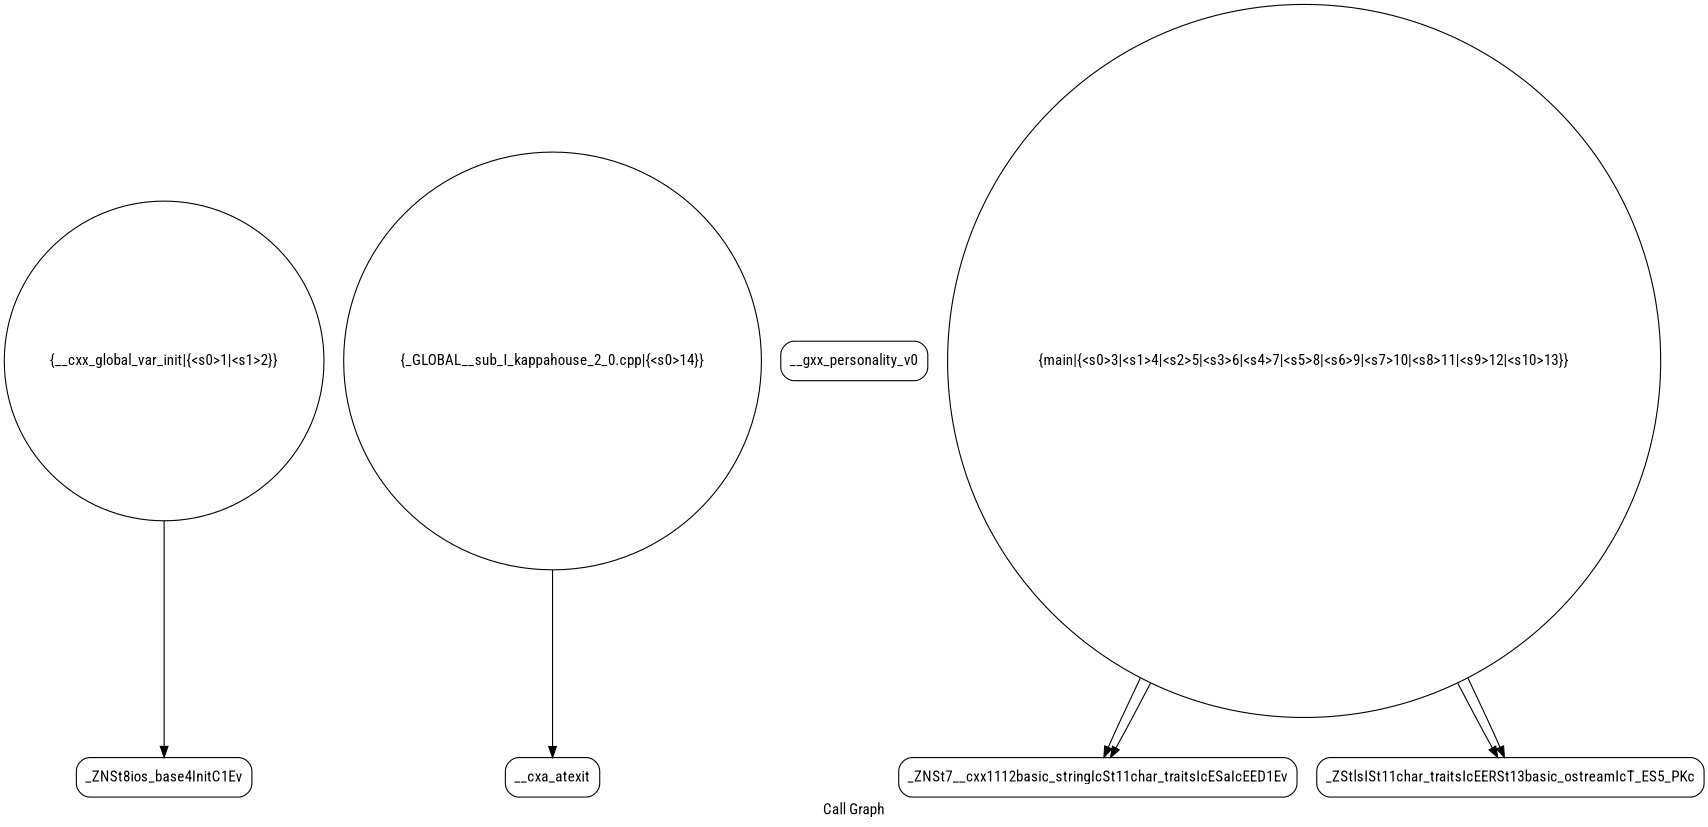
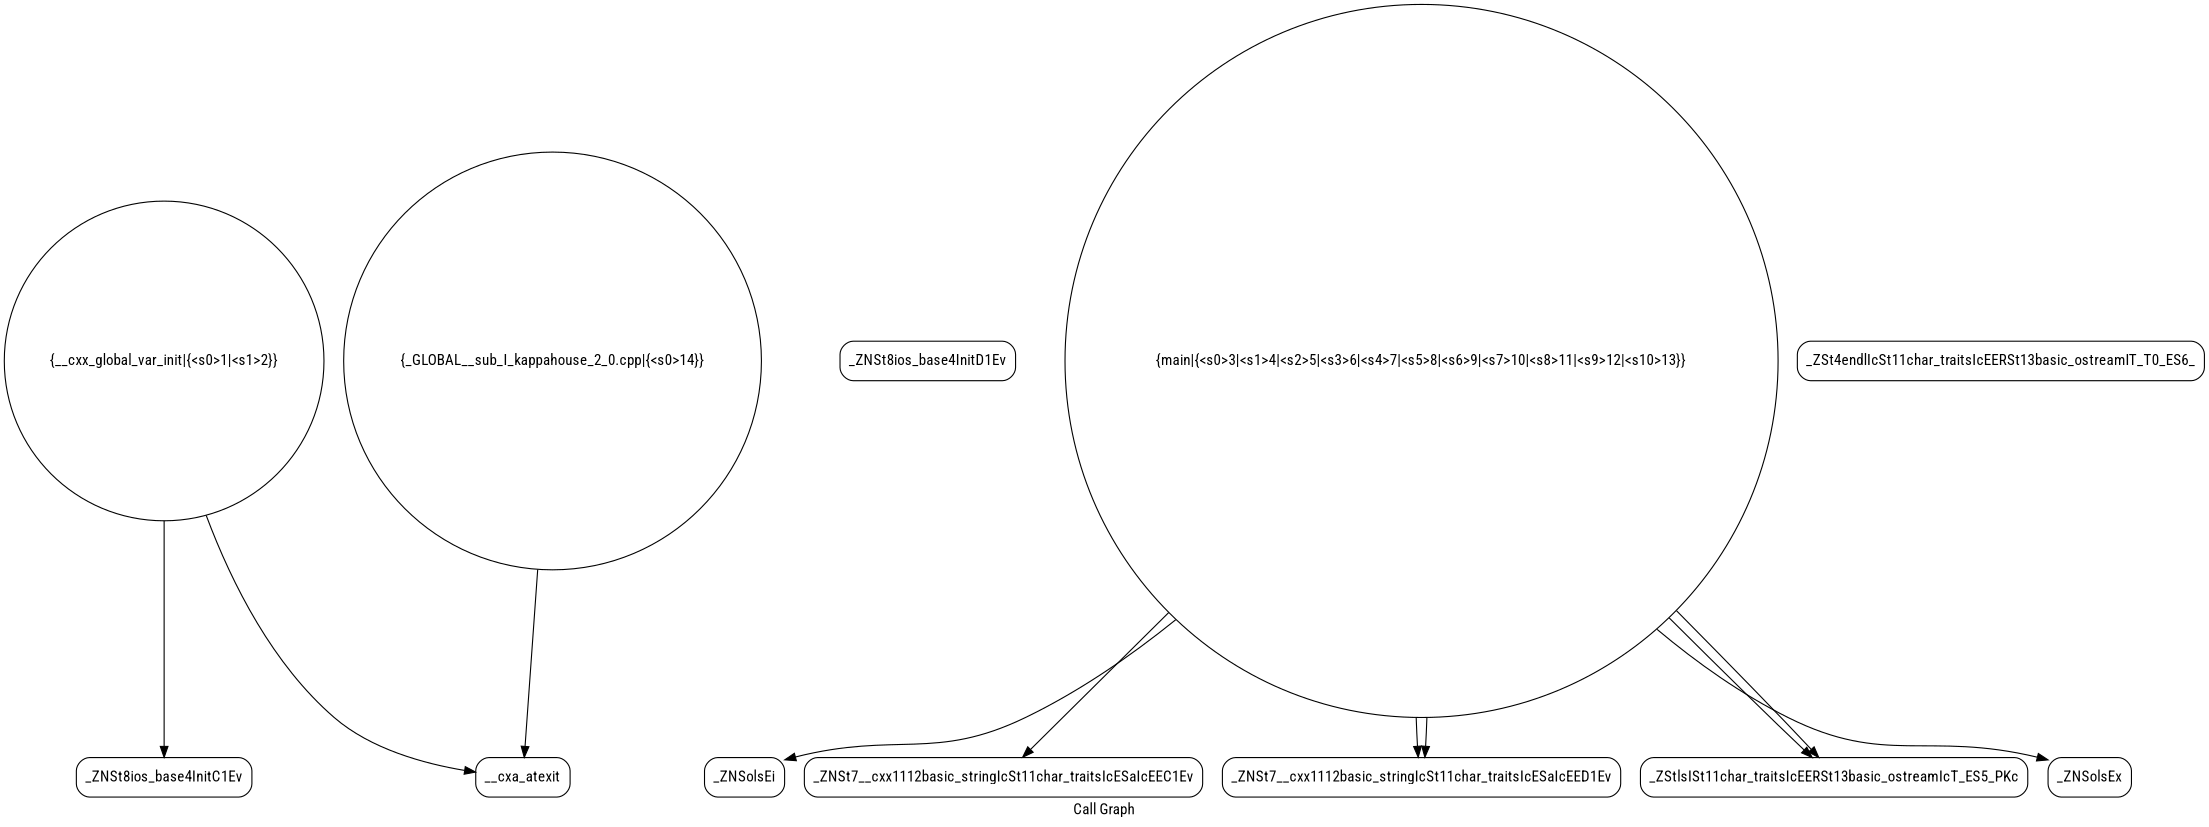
node "__gxx_personality_v0": removed
node "_ZNSt8ios_base4InitD1Ev": added
node "_ZSt4endlIcSt11char_traitsIcEERSt13basic_ostreamIT_T0_ES6_": added
edge "{__cxx_global_var_init|{<s0>1|<s1>2}}" -> "__cxa_atexit": added
node "_ZNSolsEi": added
node "_ZNSt7__cxx1112basic_stringIcSt11char_traitsIcESaIcEEC1Ev": added
node "_ZNSolsEx": added
